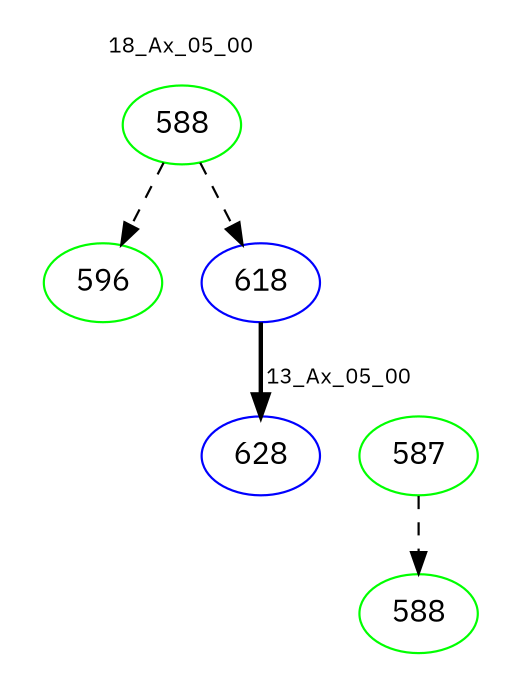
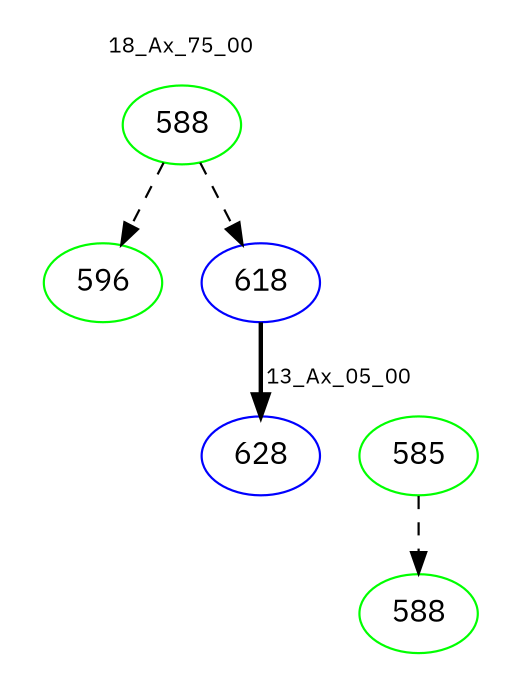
cluster "18_Ax_05_00": label "18_Ax_05_00" -> "18_Ax_75_00"
node "587": label "587" -> "585"
